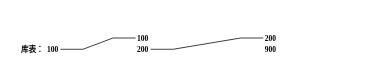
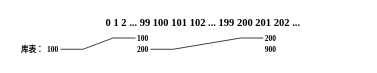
node "0 1 2 ... 99 100 101 102 ... 199 200 201 202 ...": added
